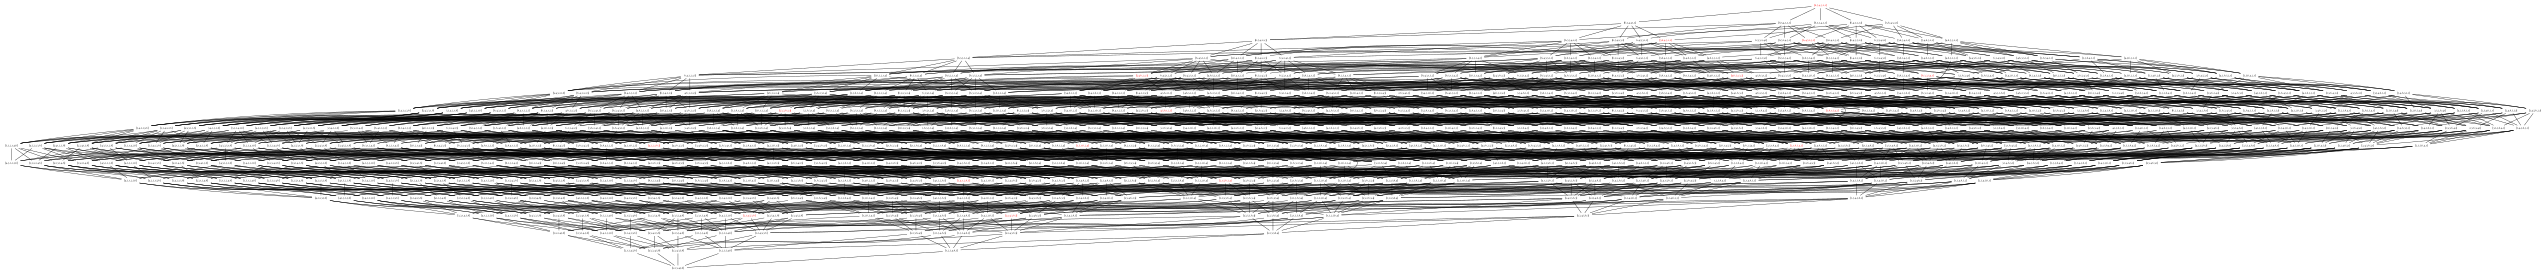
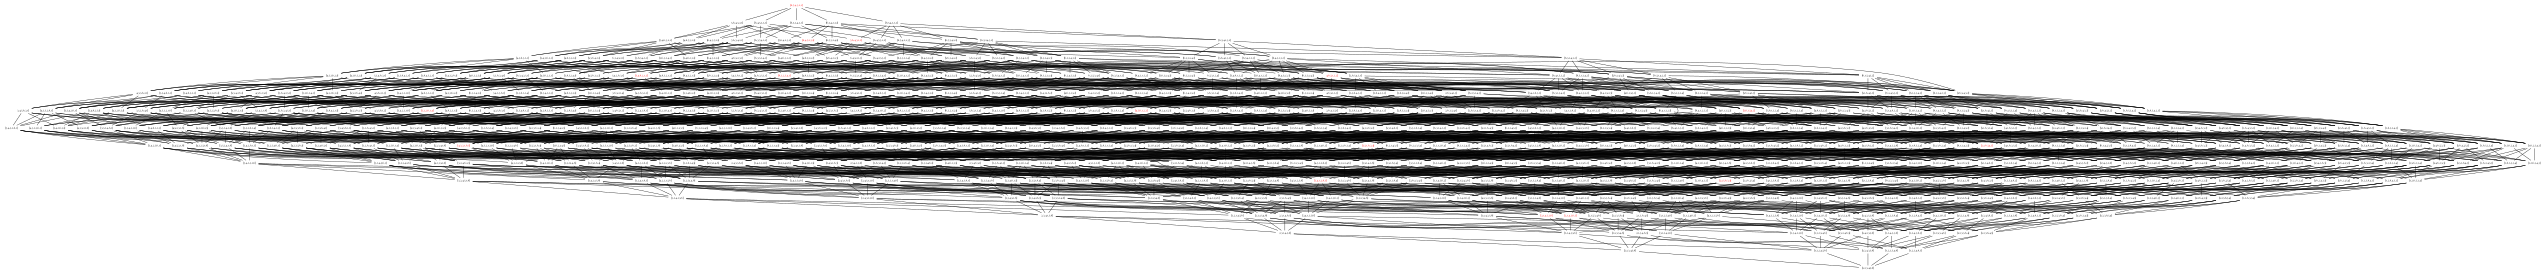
edge "[5,3,6,4,2,1]" -- "[5,3,6,4,1,2]": added
